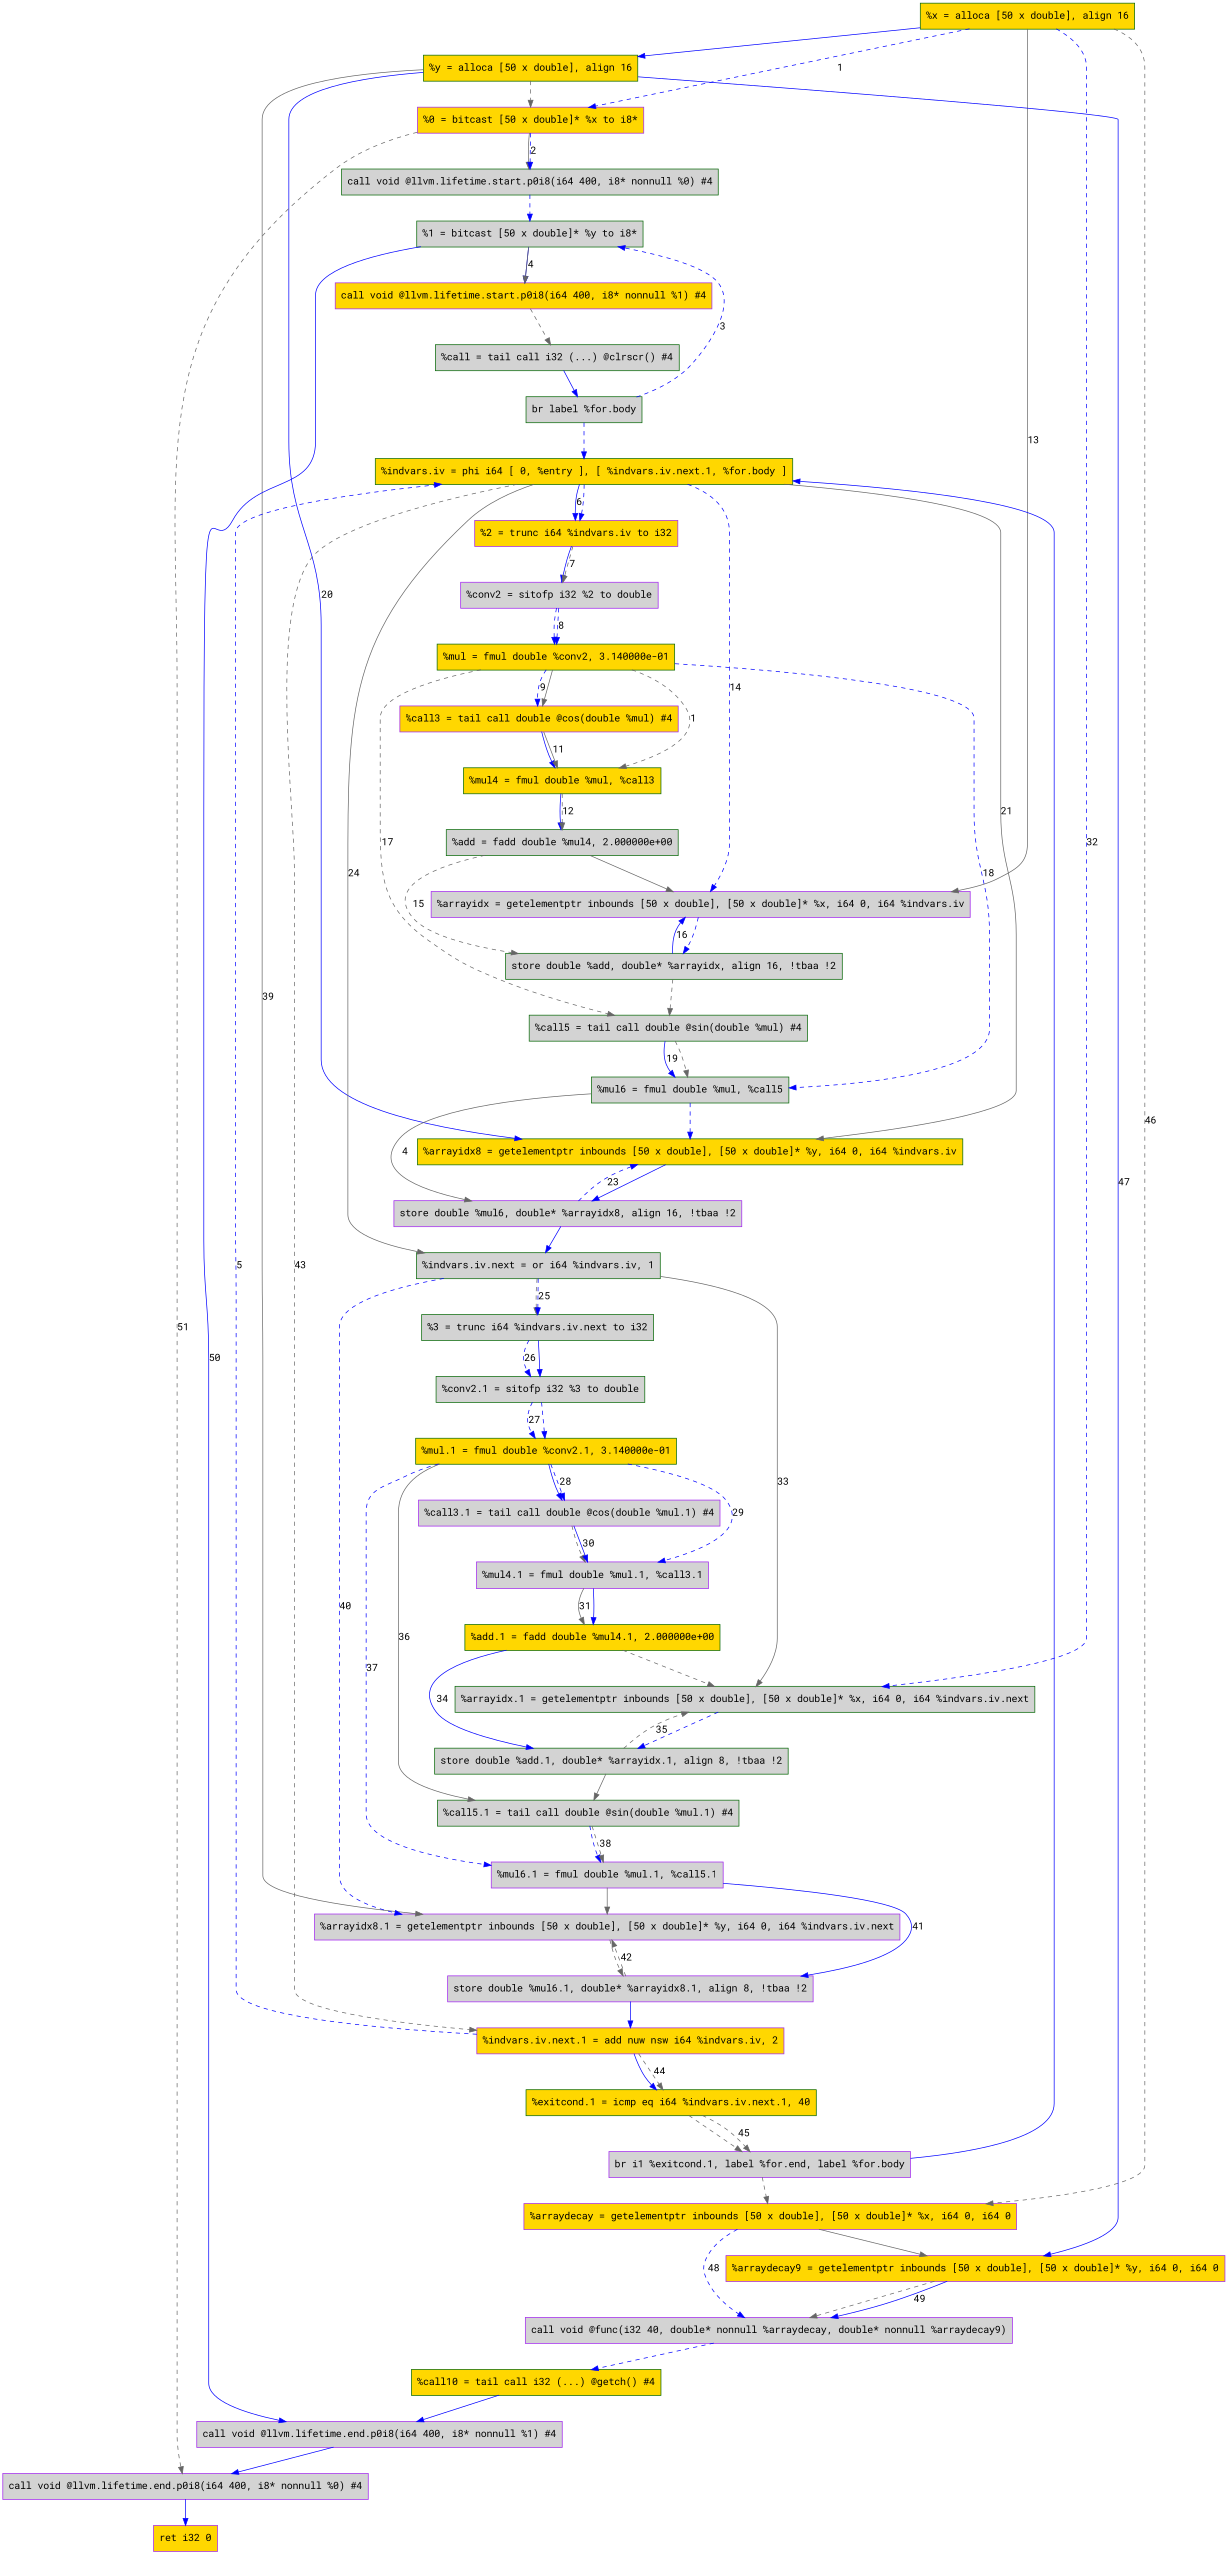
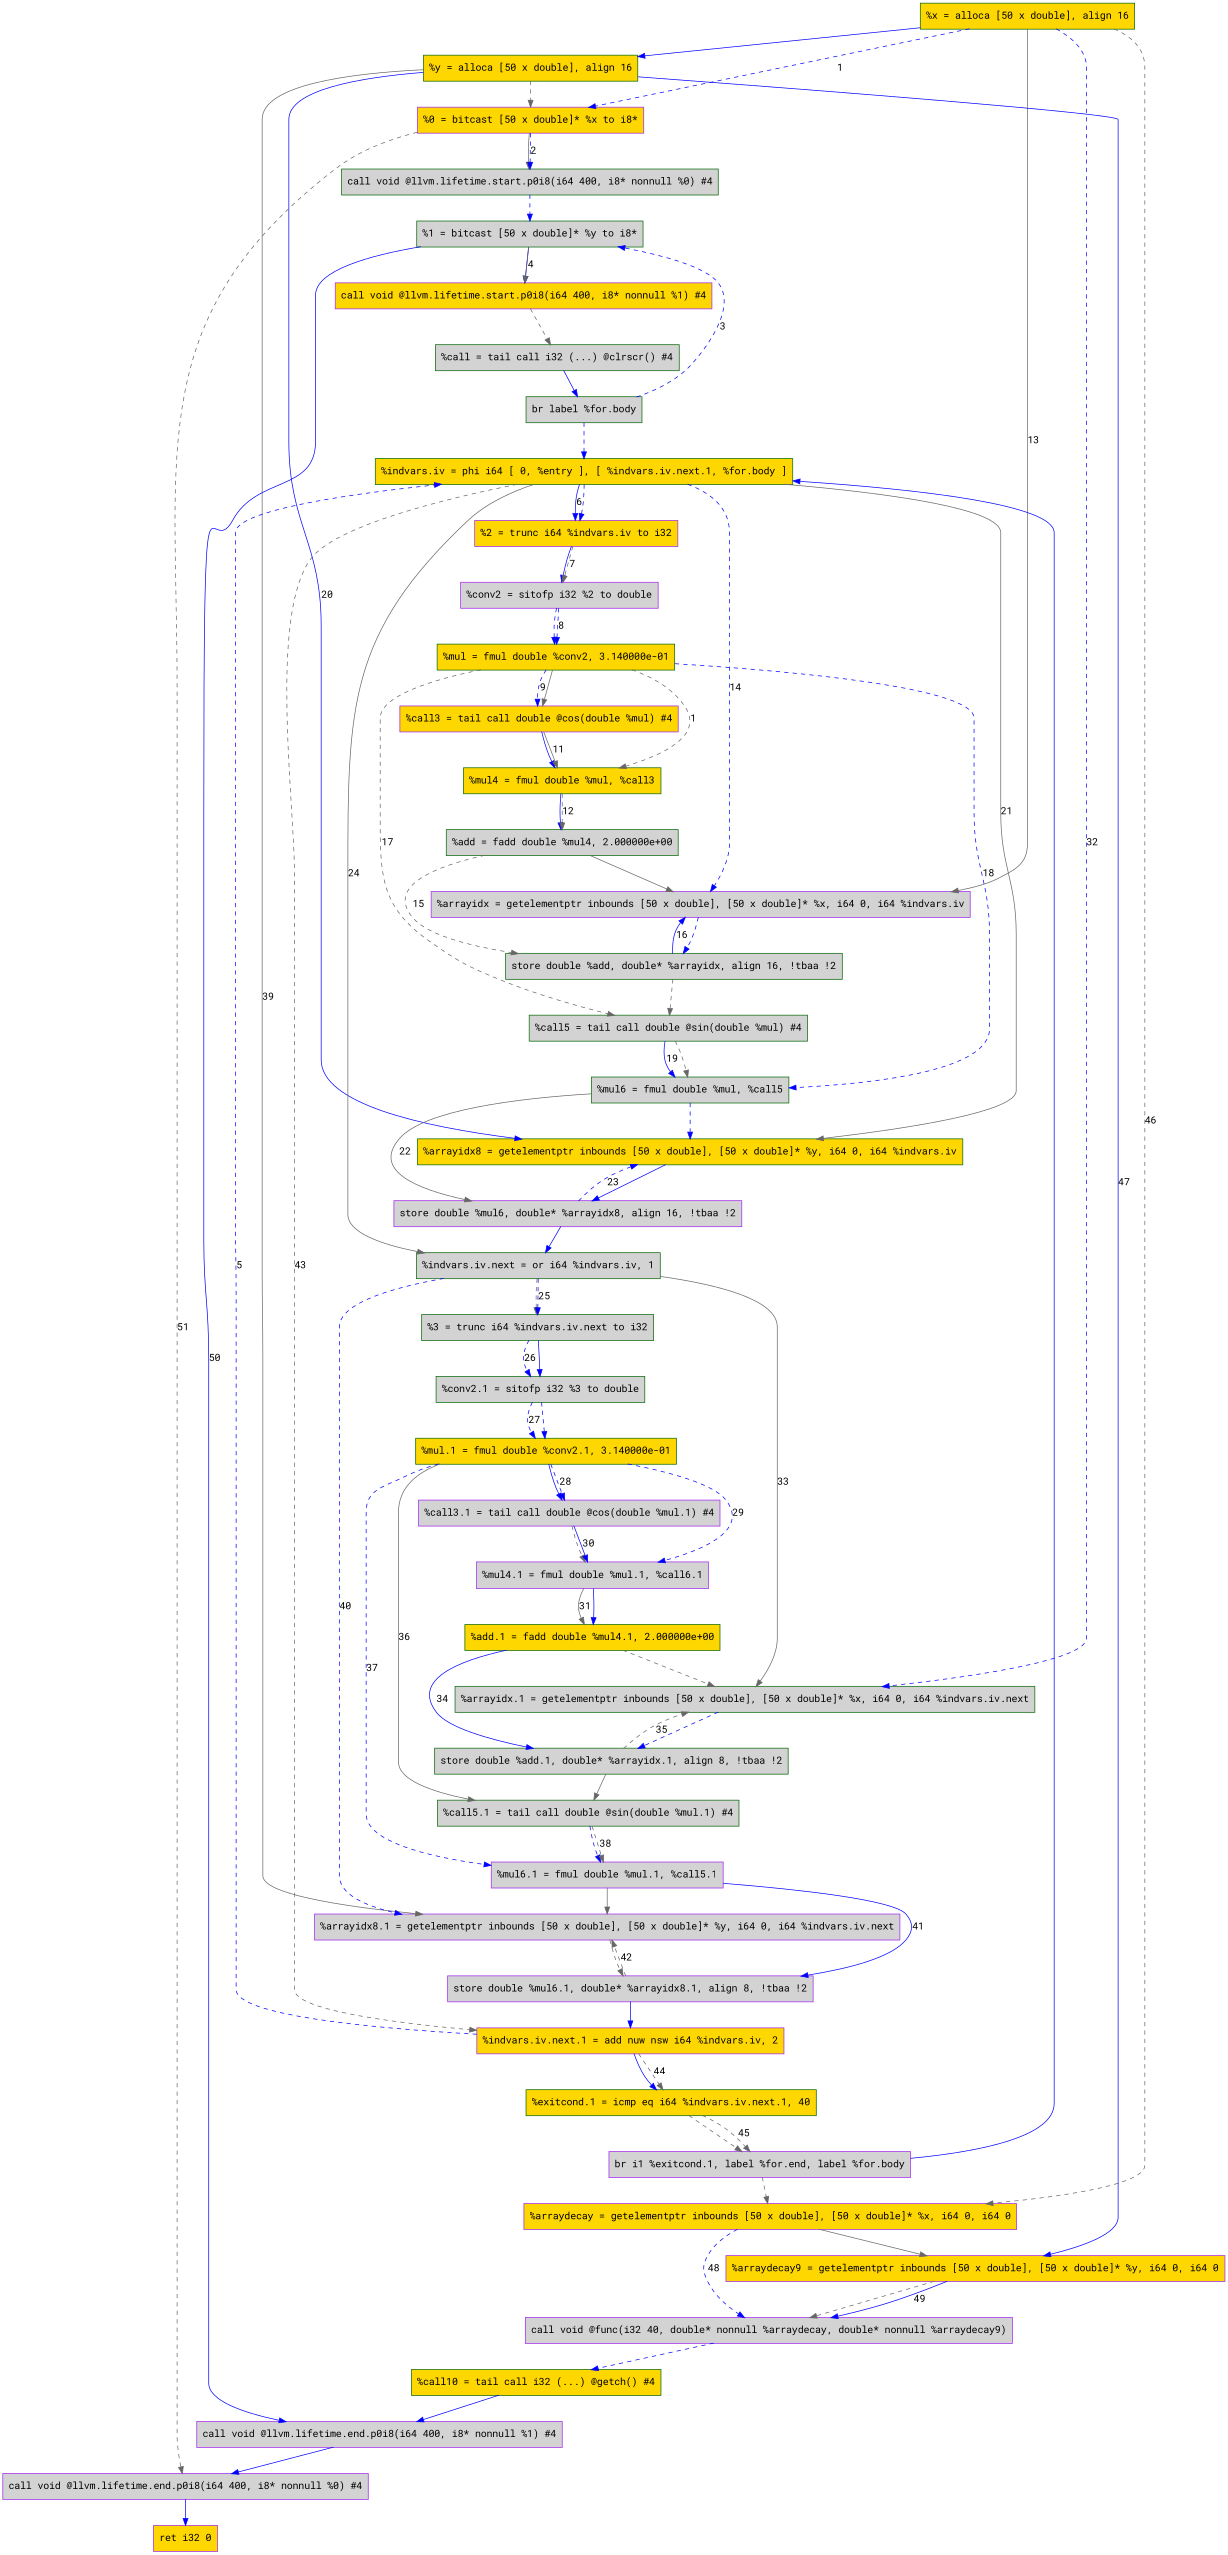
edge "%mul6 = fmul double %mul, %call5" -> "store double %mul6, double* %arrayidx8, align 16, !tbaa !2": label "4" -> "22"
node "%mul4.1 = fmul double %mul.1, %call3.1": label "%mul4.1 = fmul double %mul.1, %call3.1" -> "%mul4.1 = fmul double %mul.1, %call6.1"
